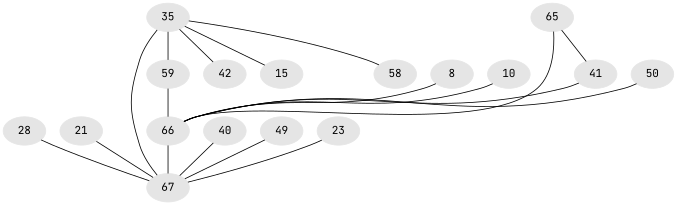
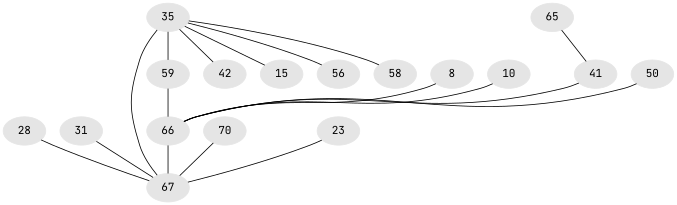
node "56": added
edge "65" -- "66": removed
node "21": label "21" -> "31"
node "40": label "40" -> "70"
node "49": removed
